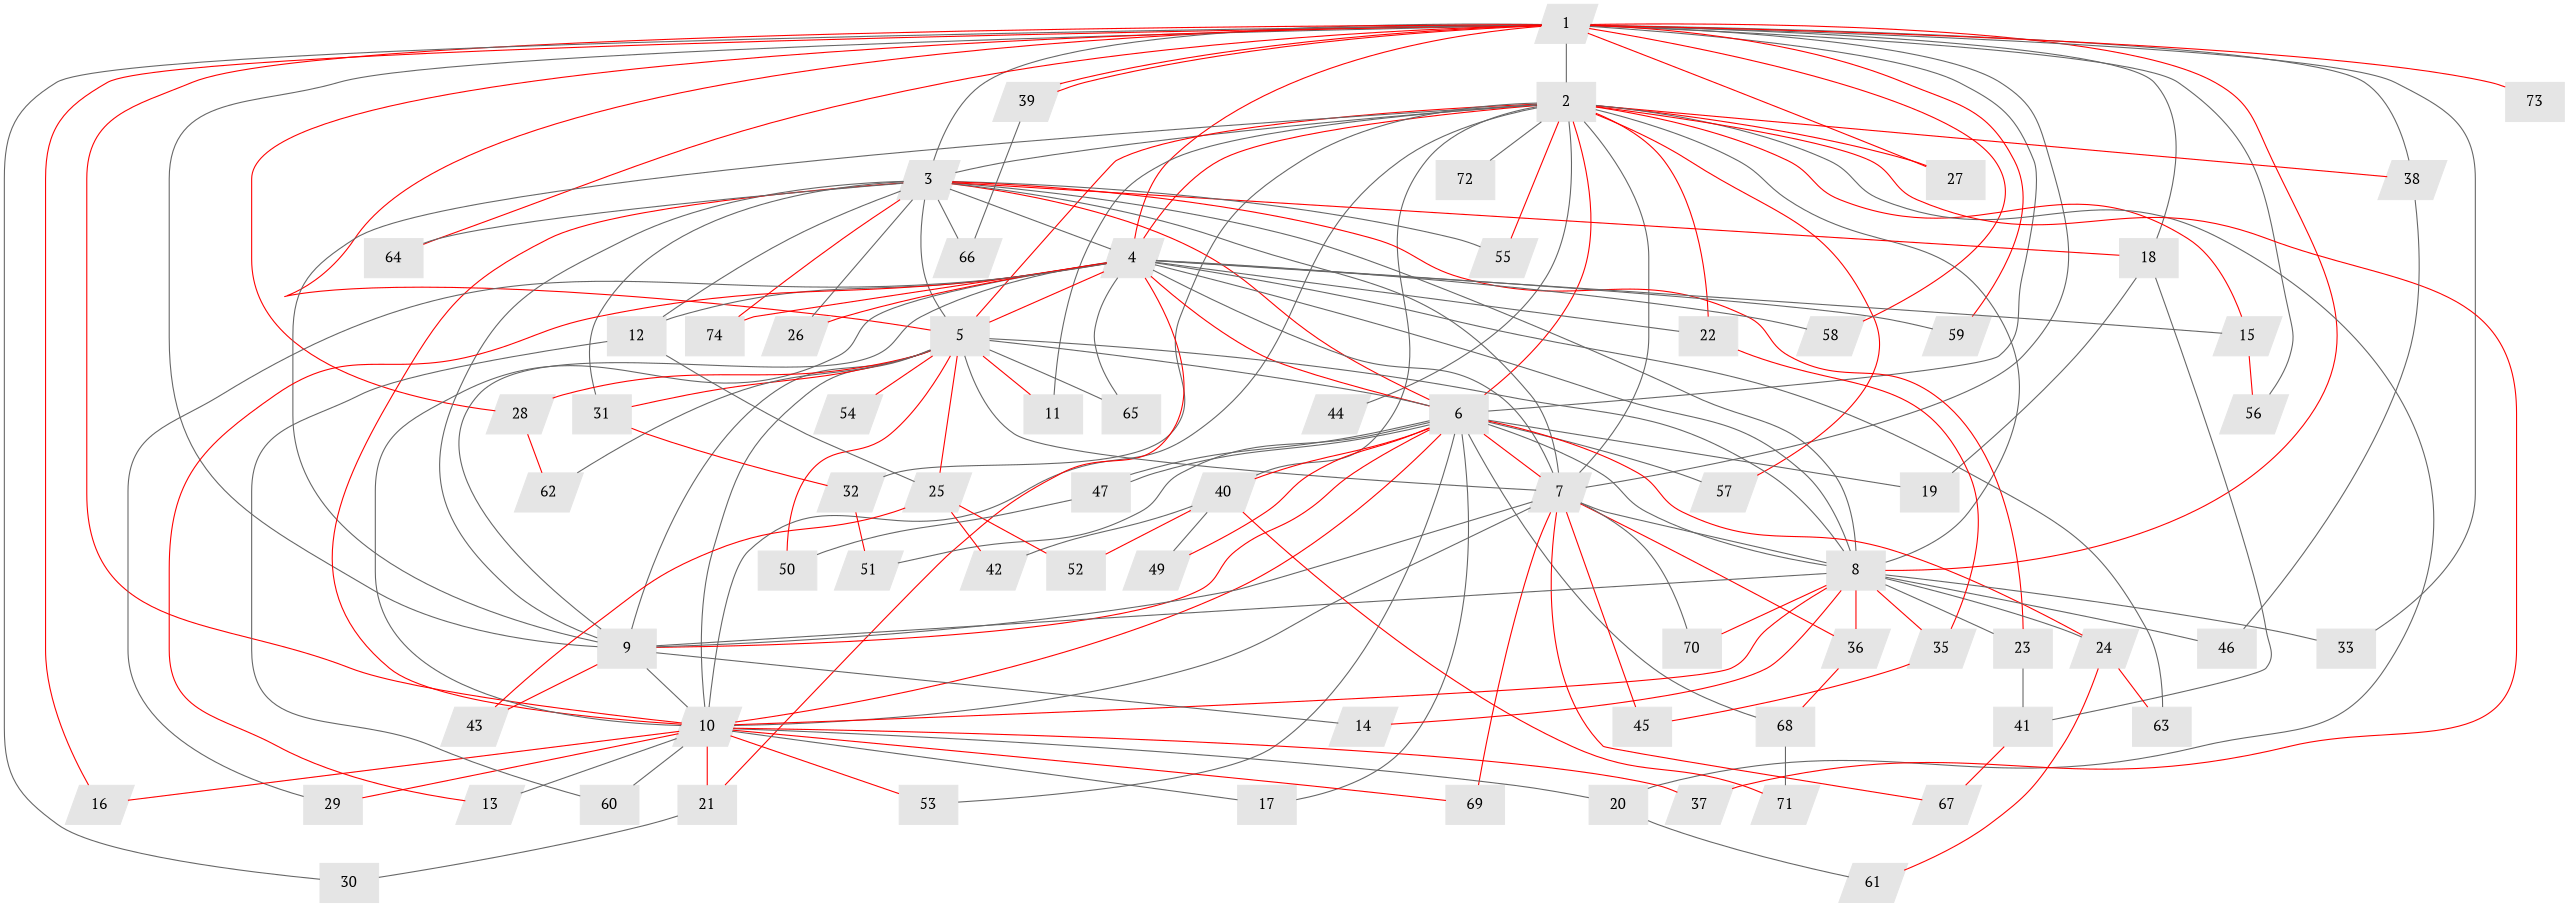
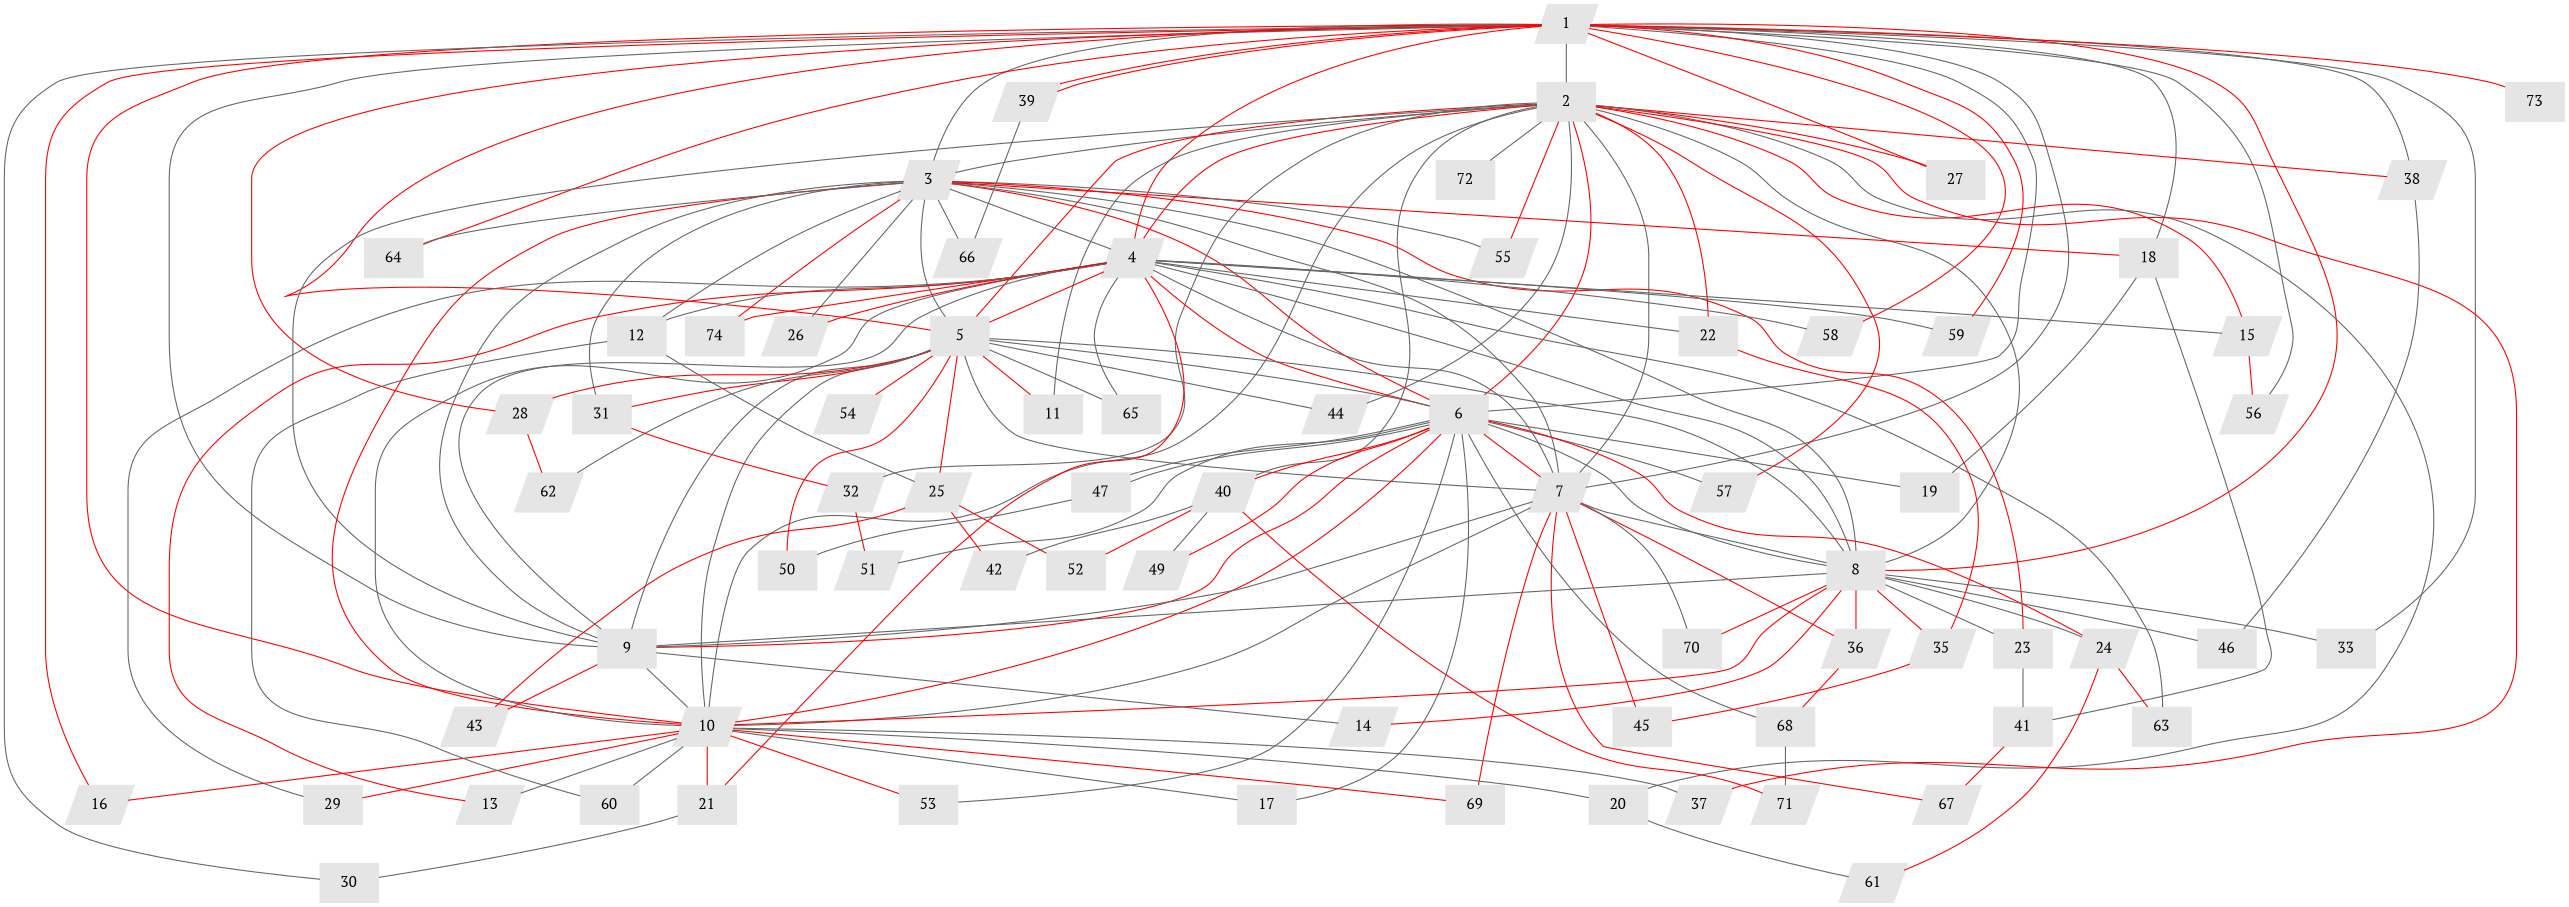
edge "5" -- "44": added
edge "10" -- "37": color red -> gray40
